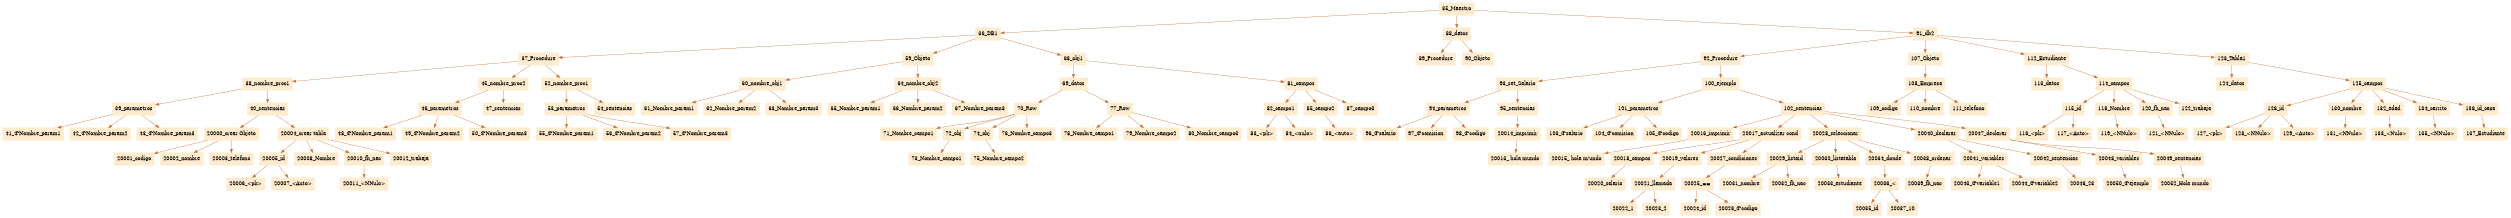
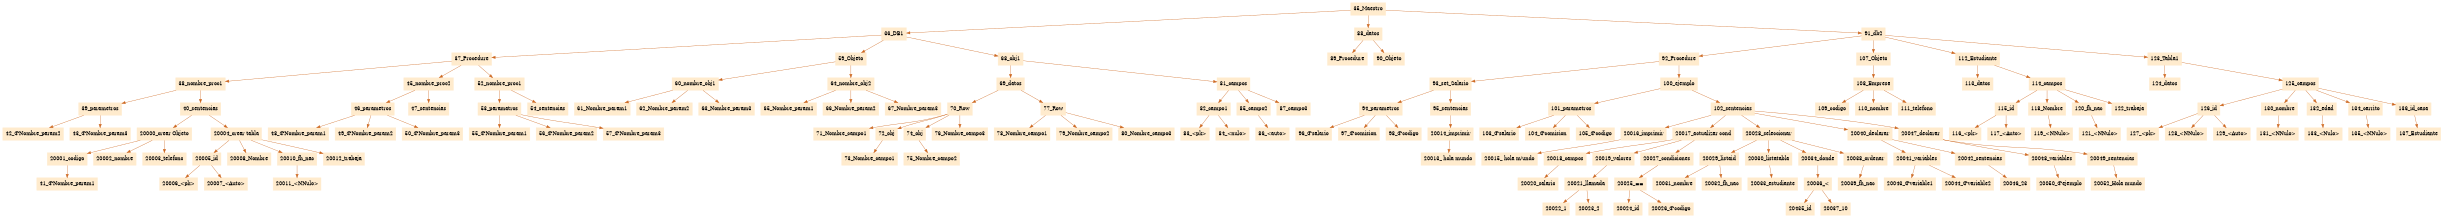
edge "39_parametros" -> "41_@Nombre_param1": now "20001_codigo" -> "41_@Nombre_param1"
node "20035_id": label "20035_id" -> "20435_id"
